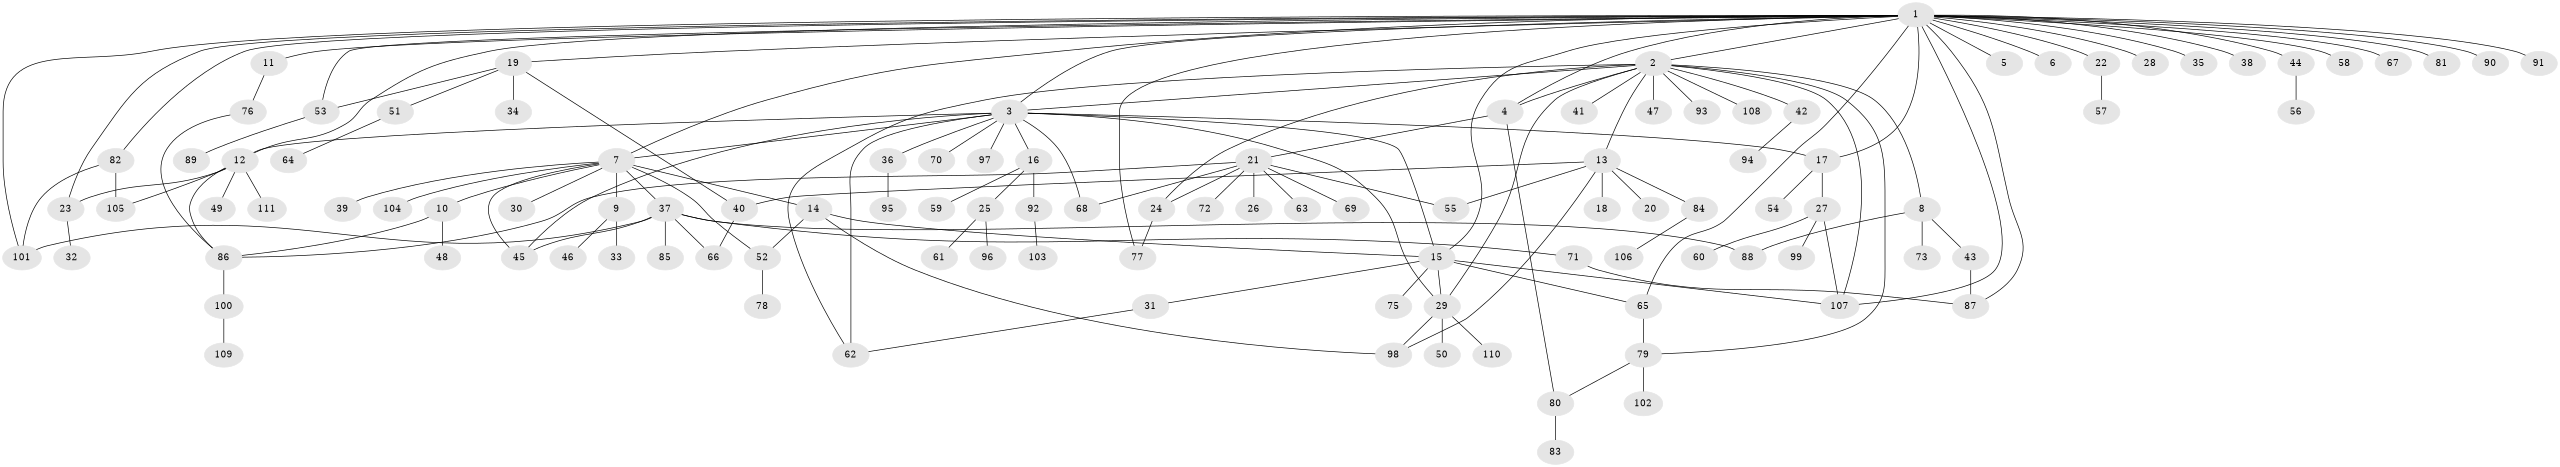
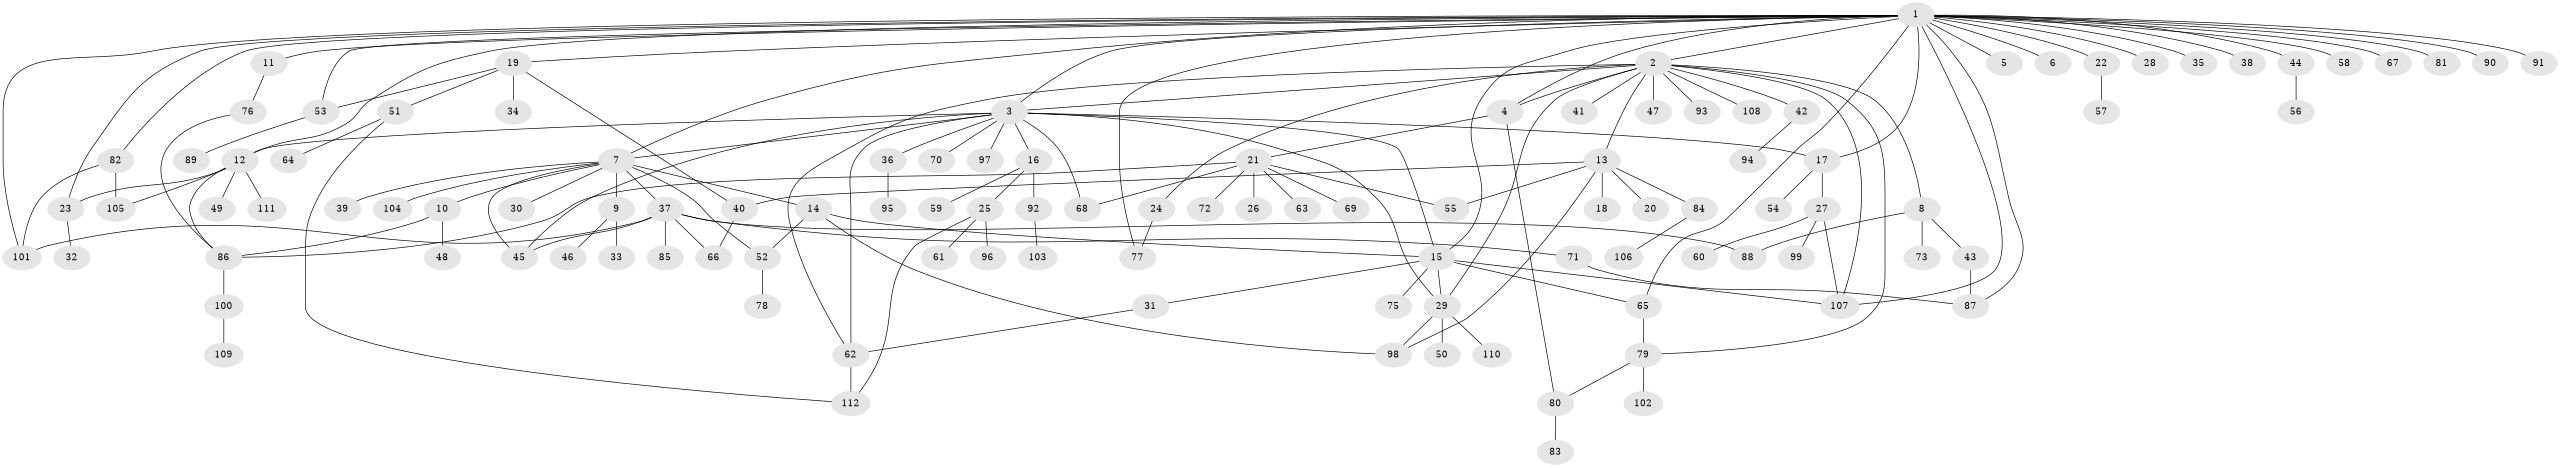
edge "21" -- "24": removed
node "112": added
